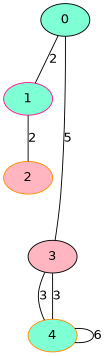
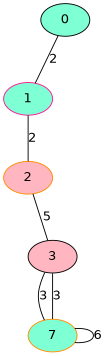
edge "0" -- "3": now "2" -- "3"
node "4": label "4" -> "7"
